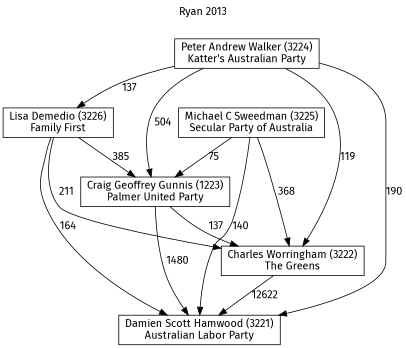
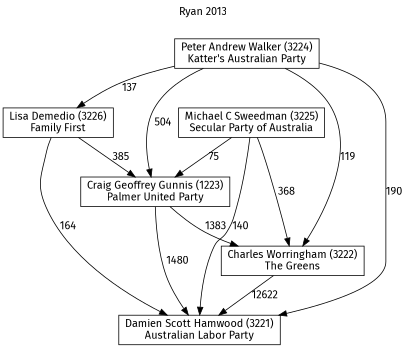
edge "Lisa Demedio (3226) Family First" -> "Charles Worringham (3222) The Greens": removed, label "211"
edge "Craig Geoffrey Gunnis (1223) Palmer United Party" -> "Charles Worringham (3222) The Greens": label "137" -> "1383"
